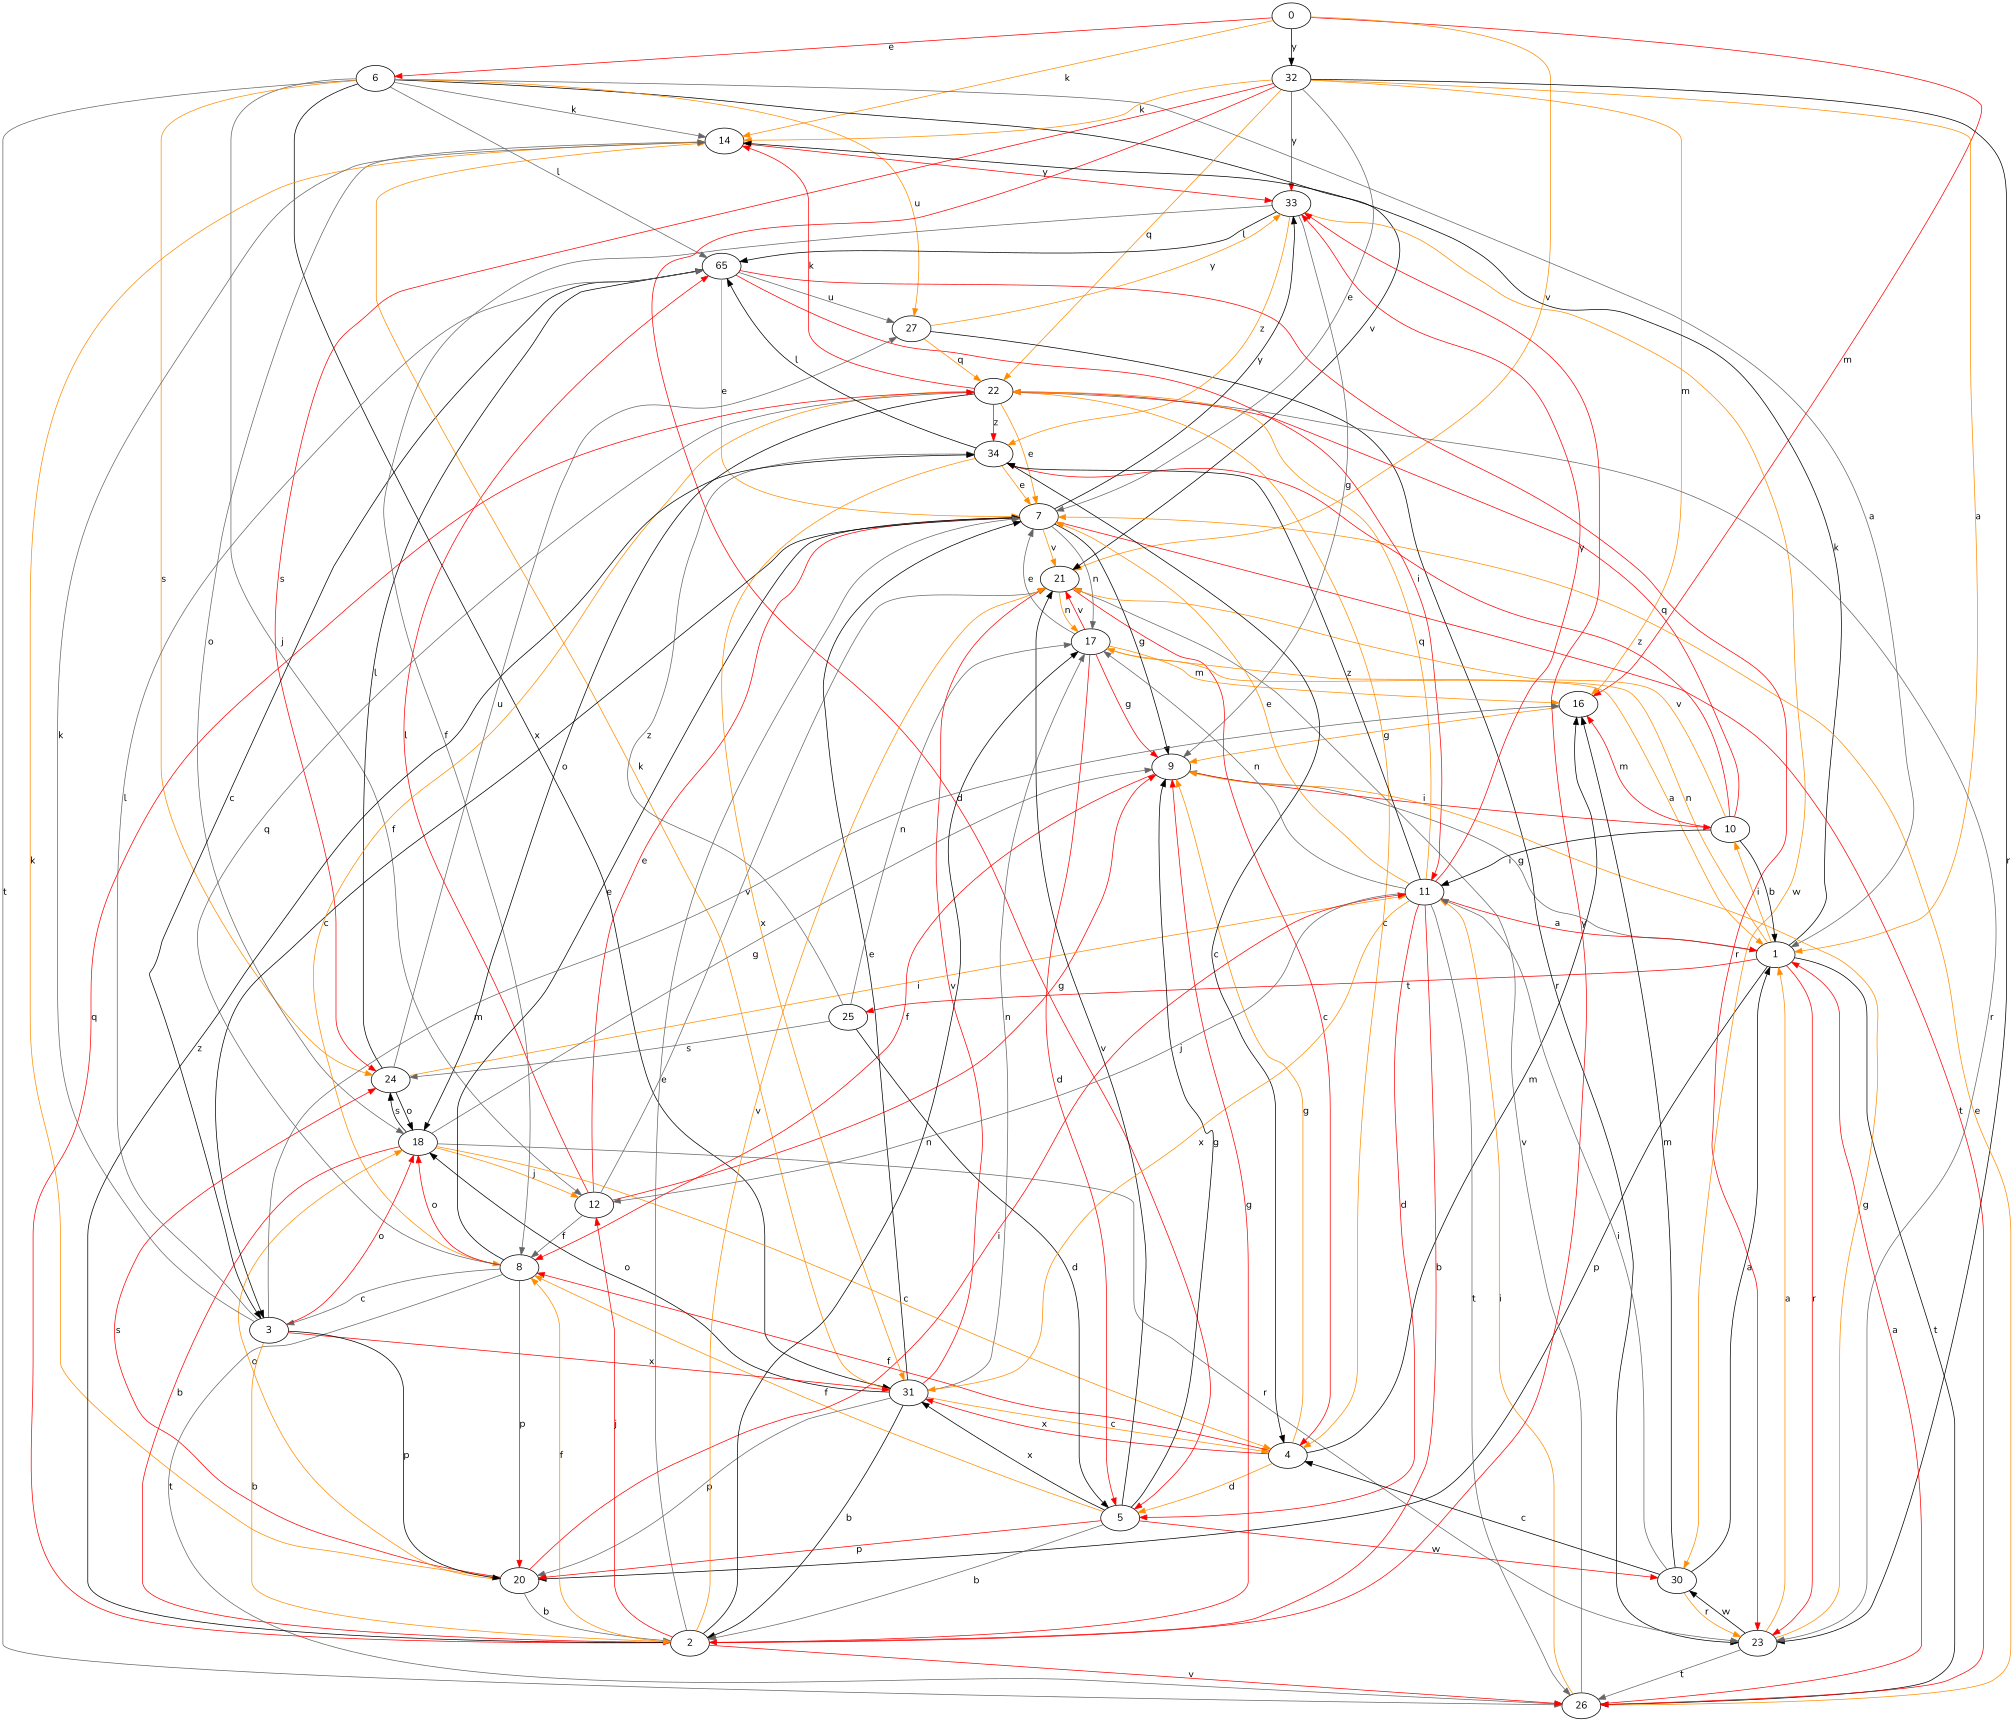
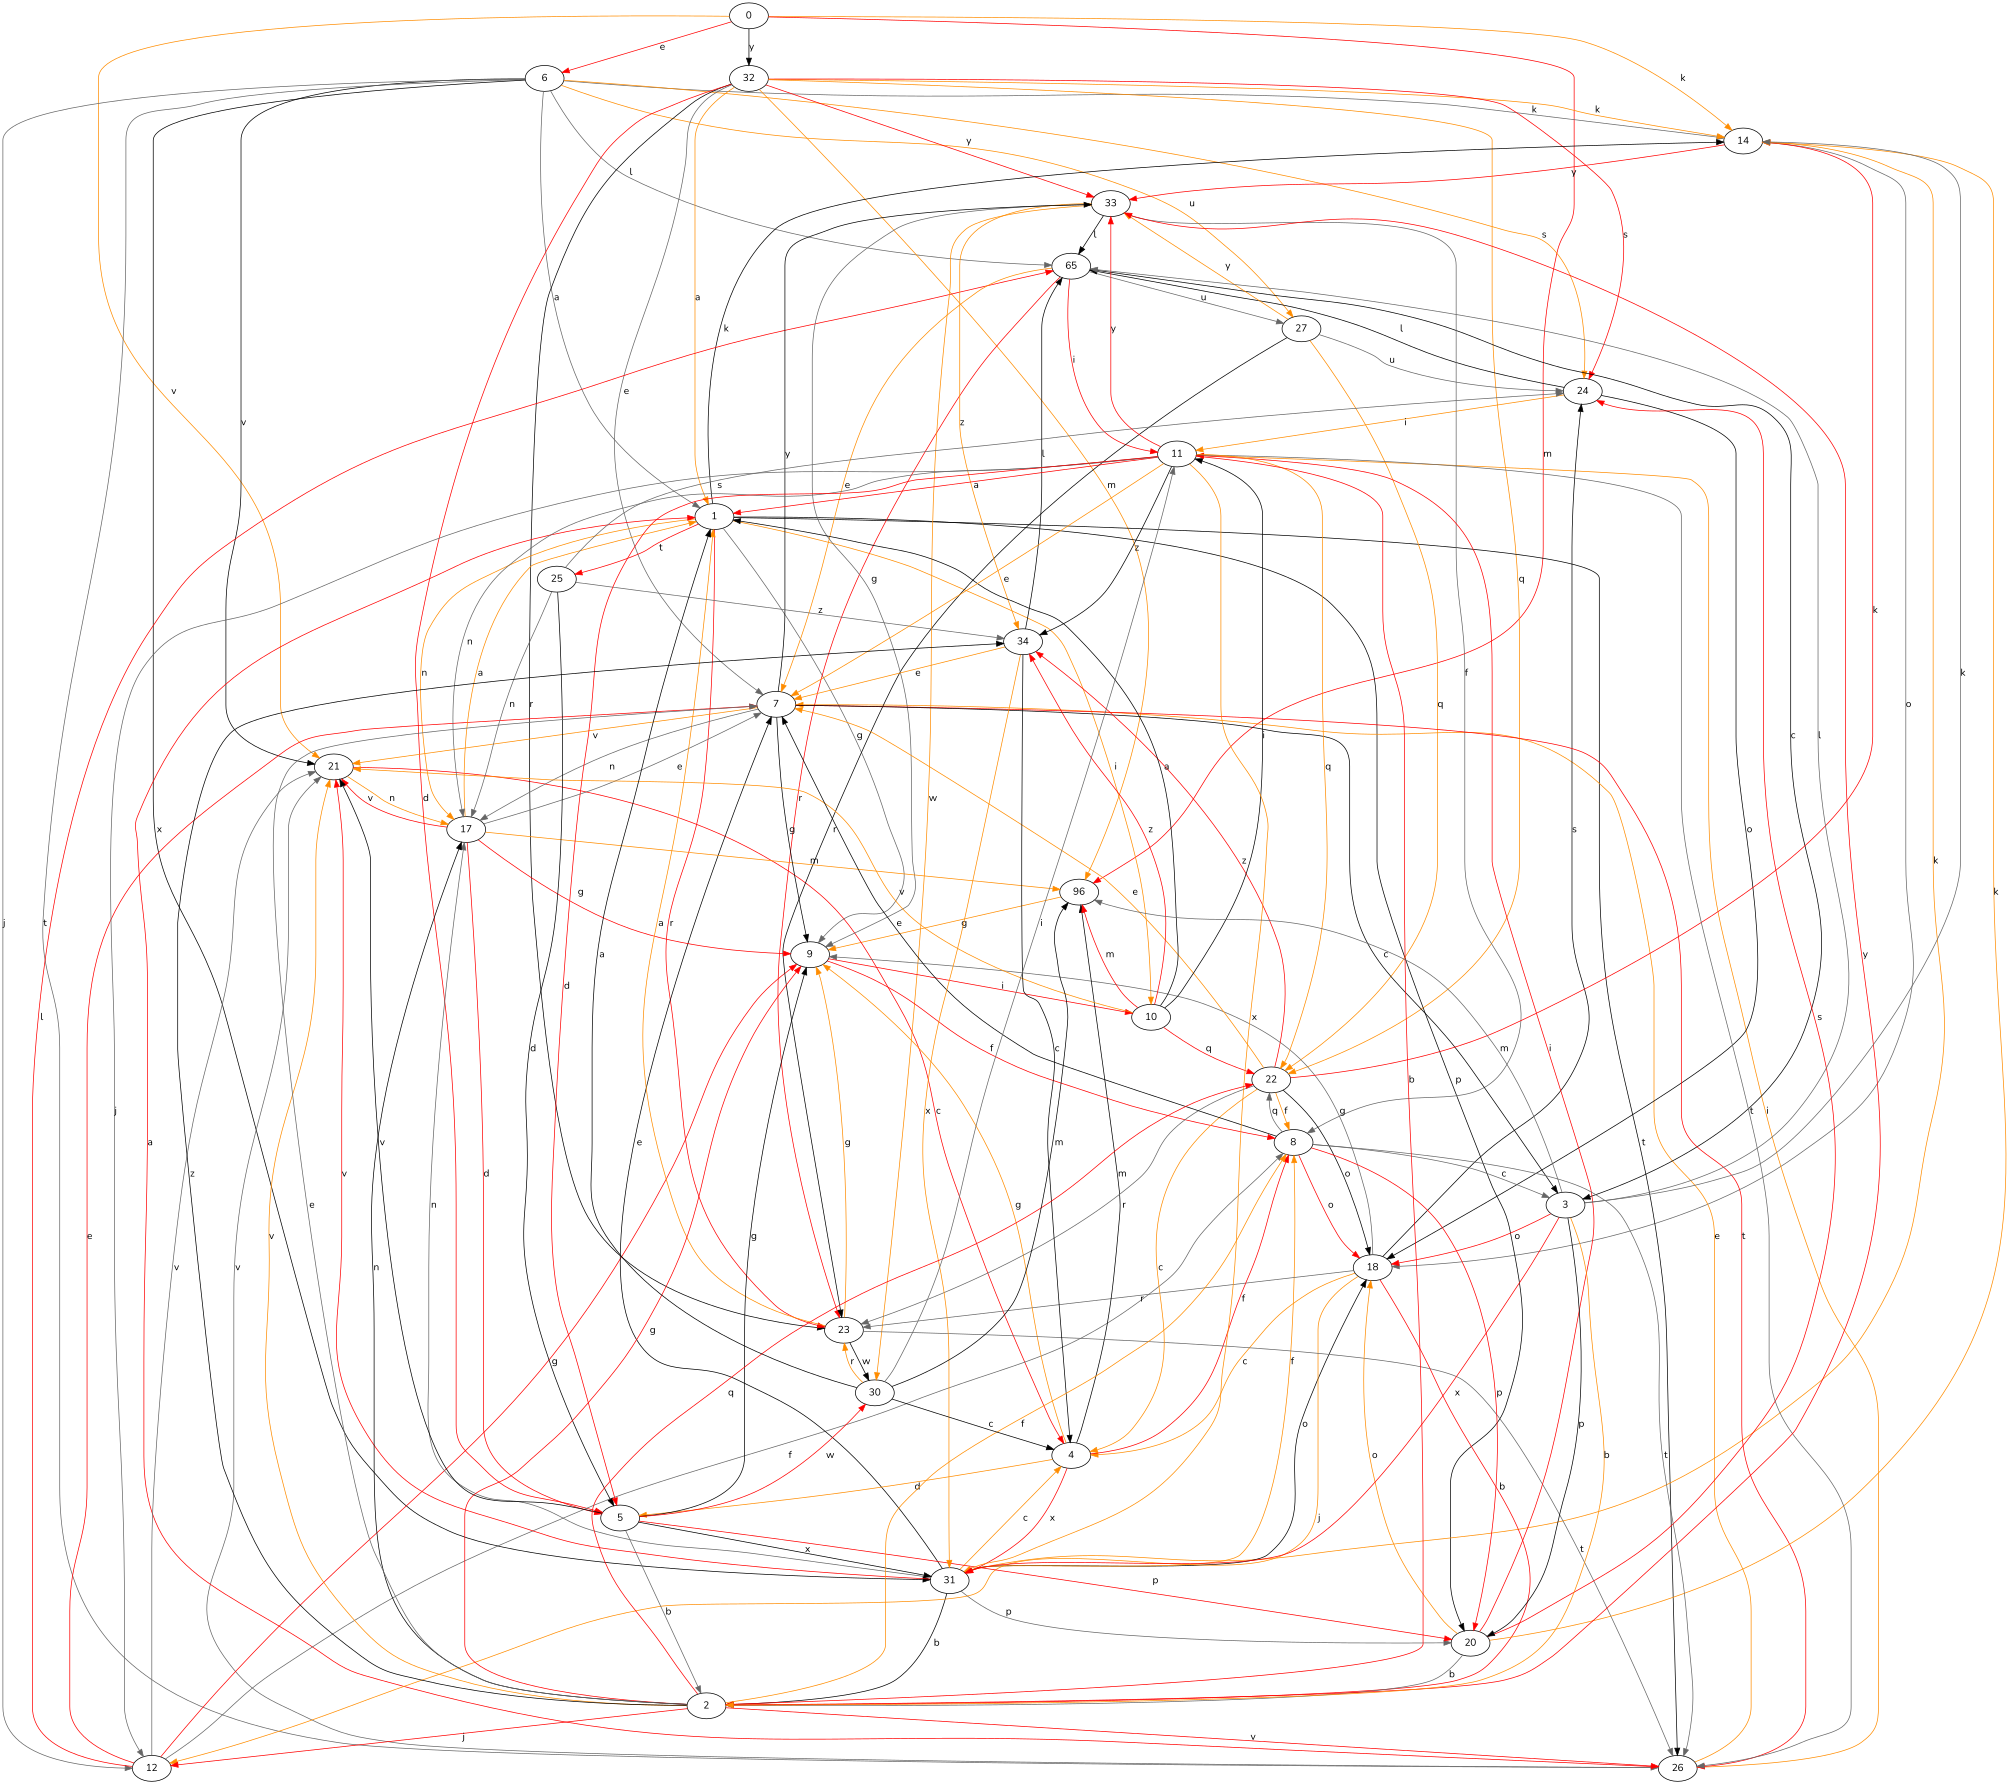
edge "24" -> "27": reversed
node "16": label "16" -> "96"
edge "10" -> "1": label "b" -> "a"
edge "5" -> "8": now "31" -> "8"
